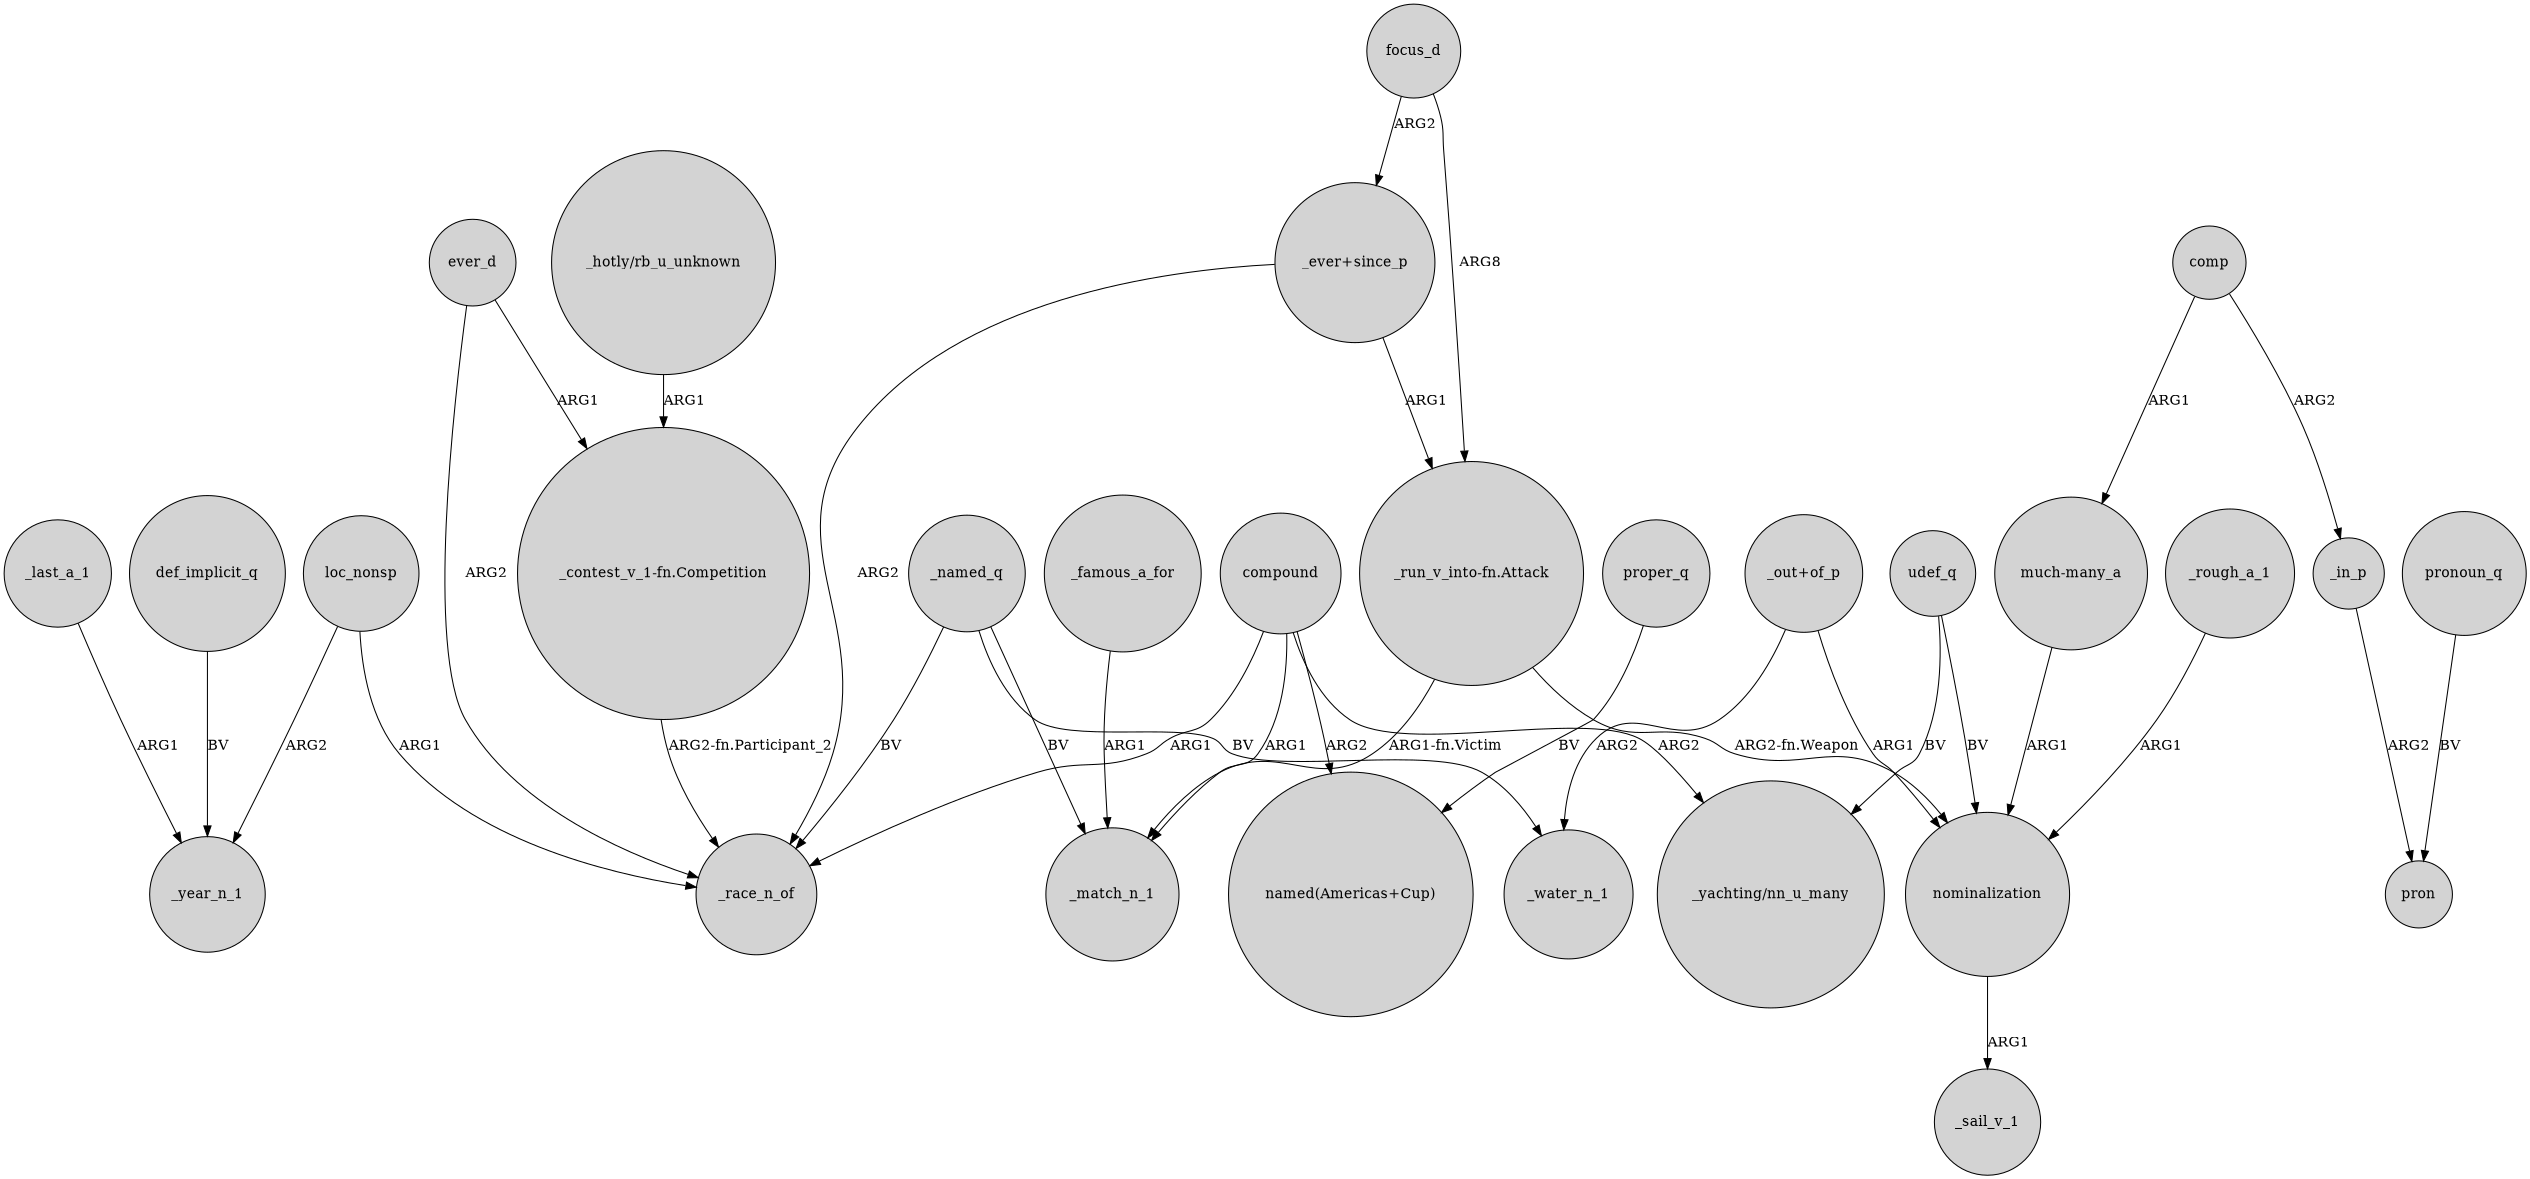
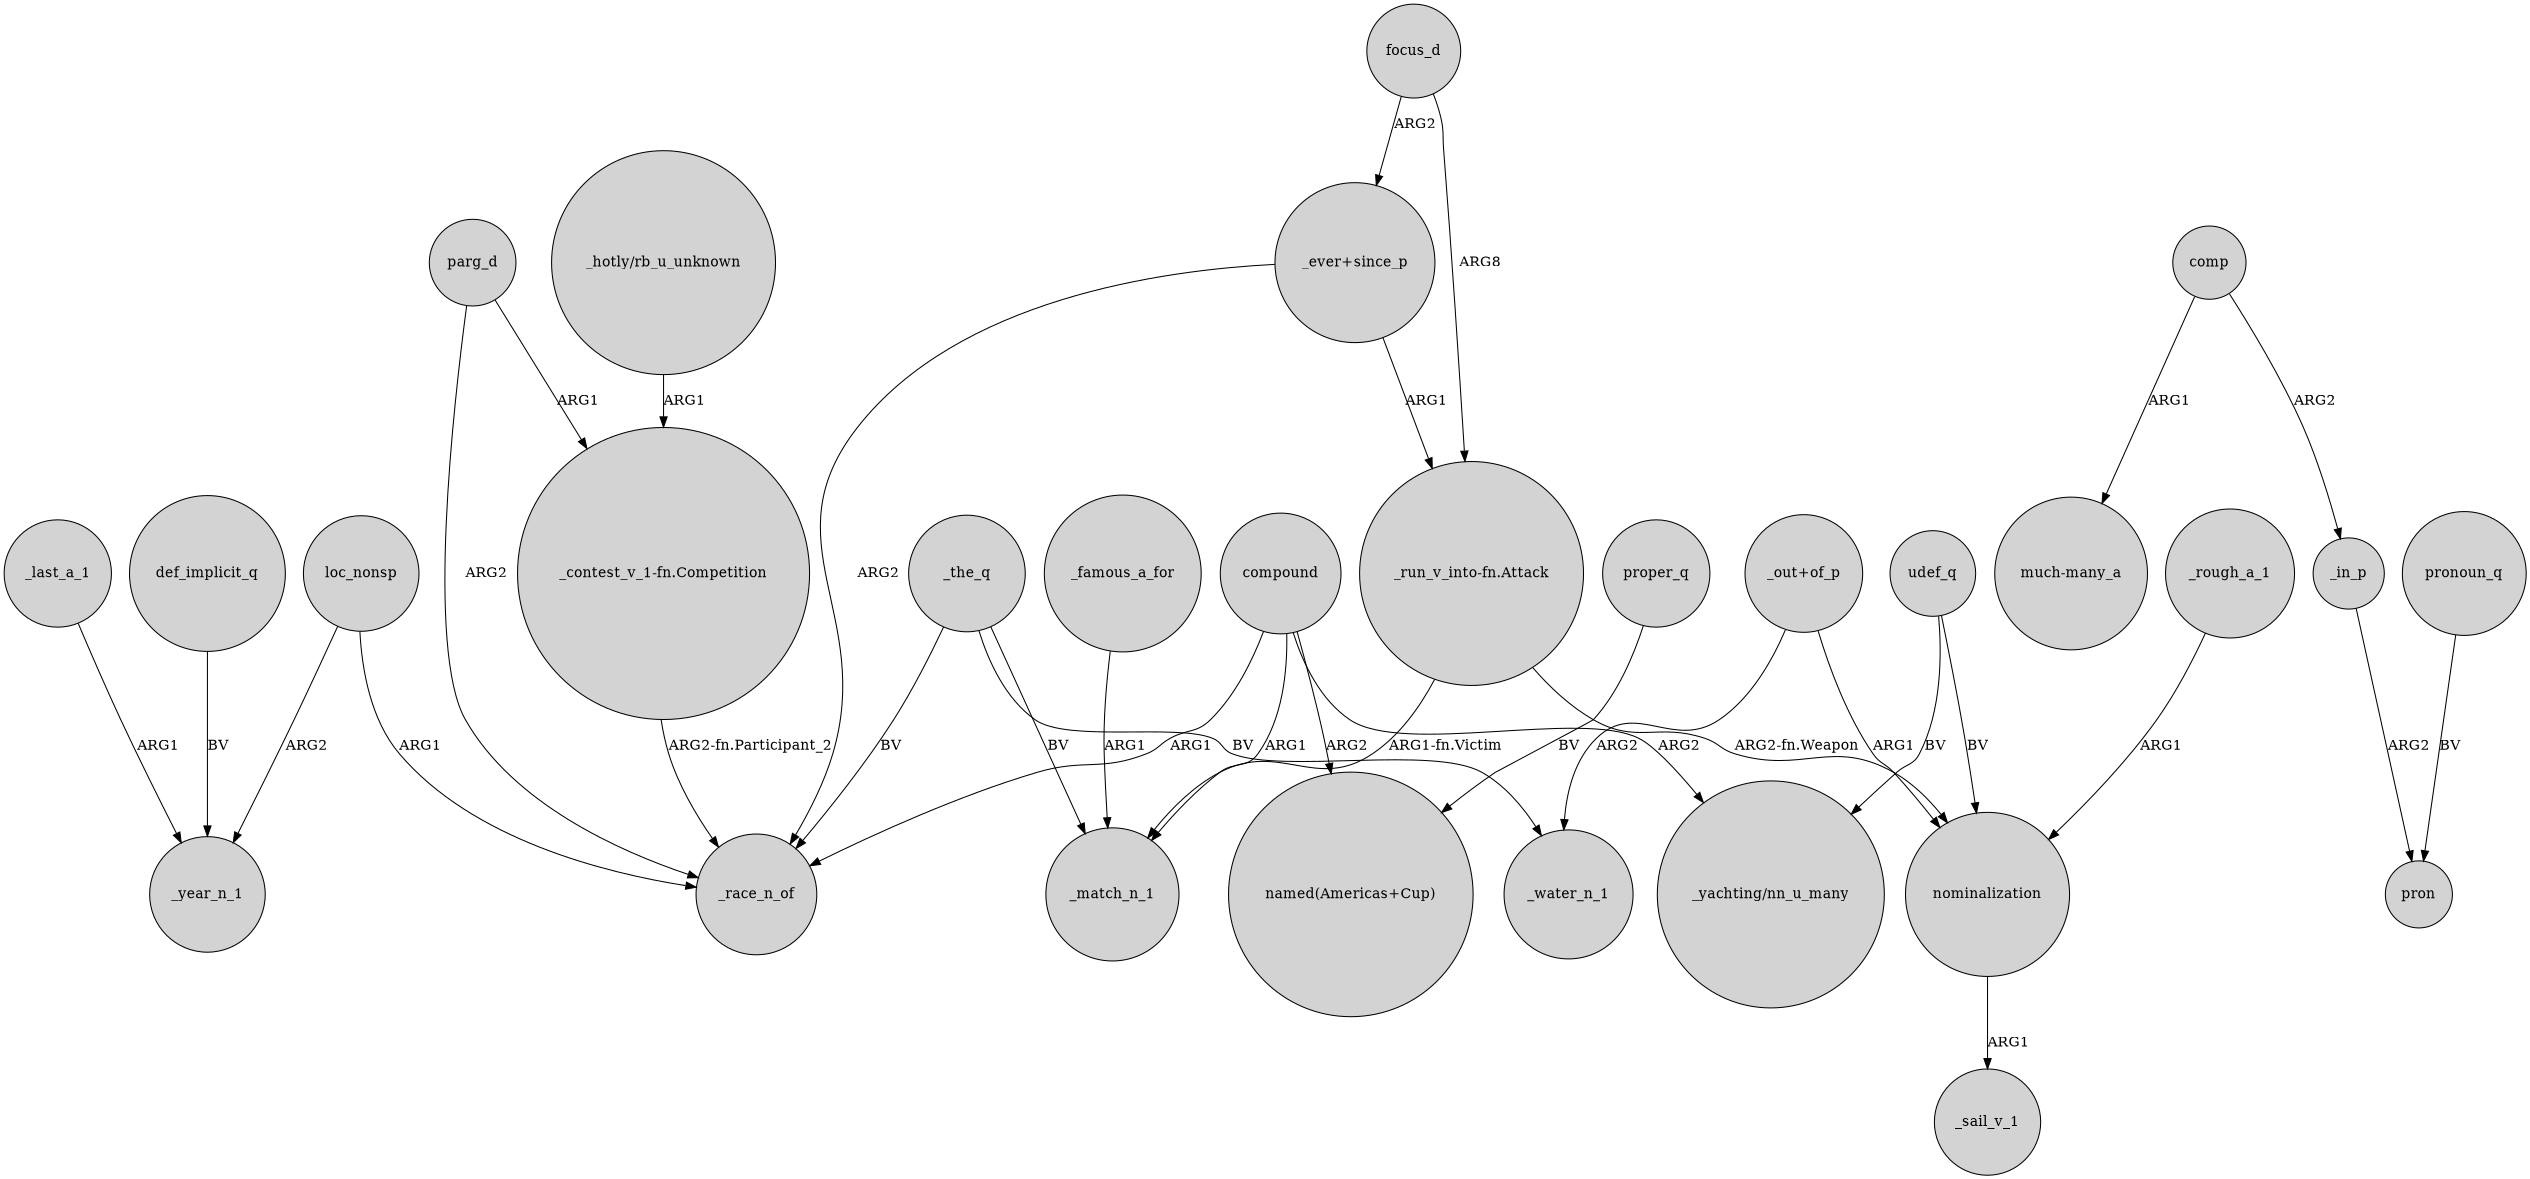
node "ever_d": label "ever_d" -> "parg_d"
node "_named_q": label "_named_q" -> "_the_q"
edge "much-many_a" -> "nominalization": removed, label "ARG1"
